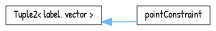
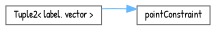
edge "pointConstraint" -> "Tuple2< label, vector >": reversed
